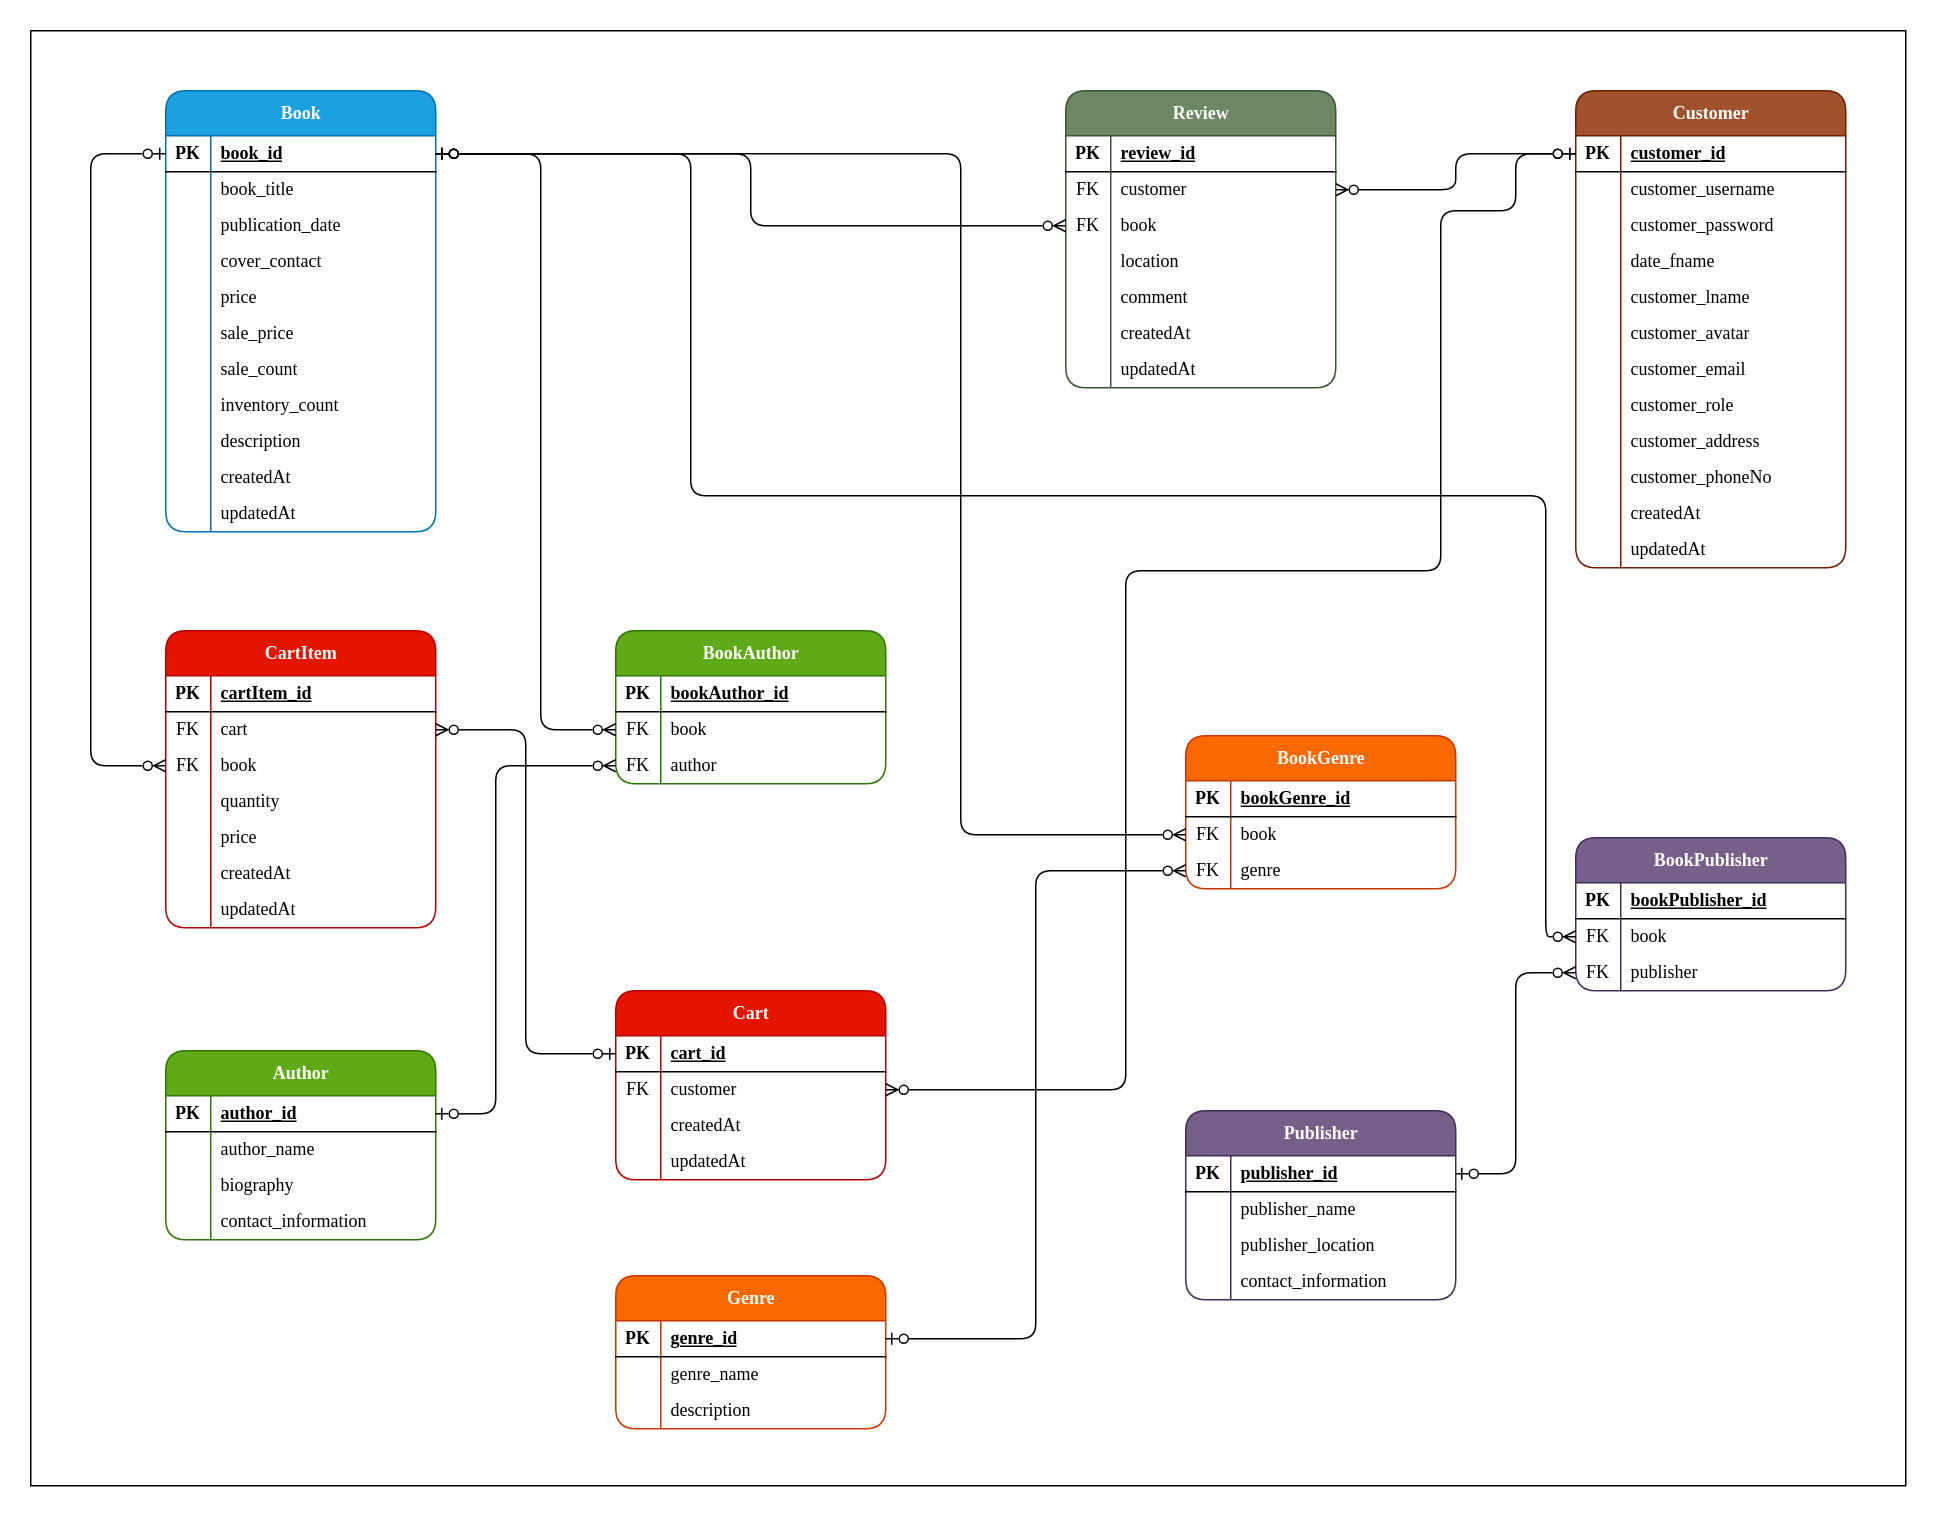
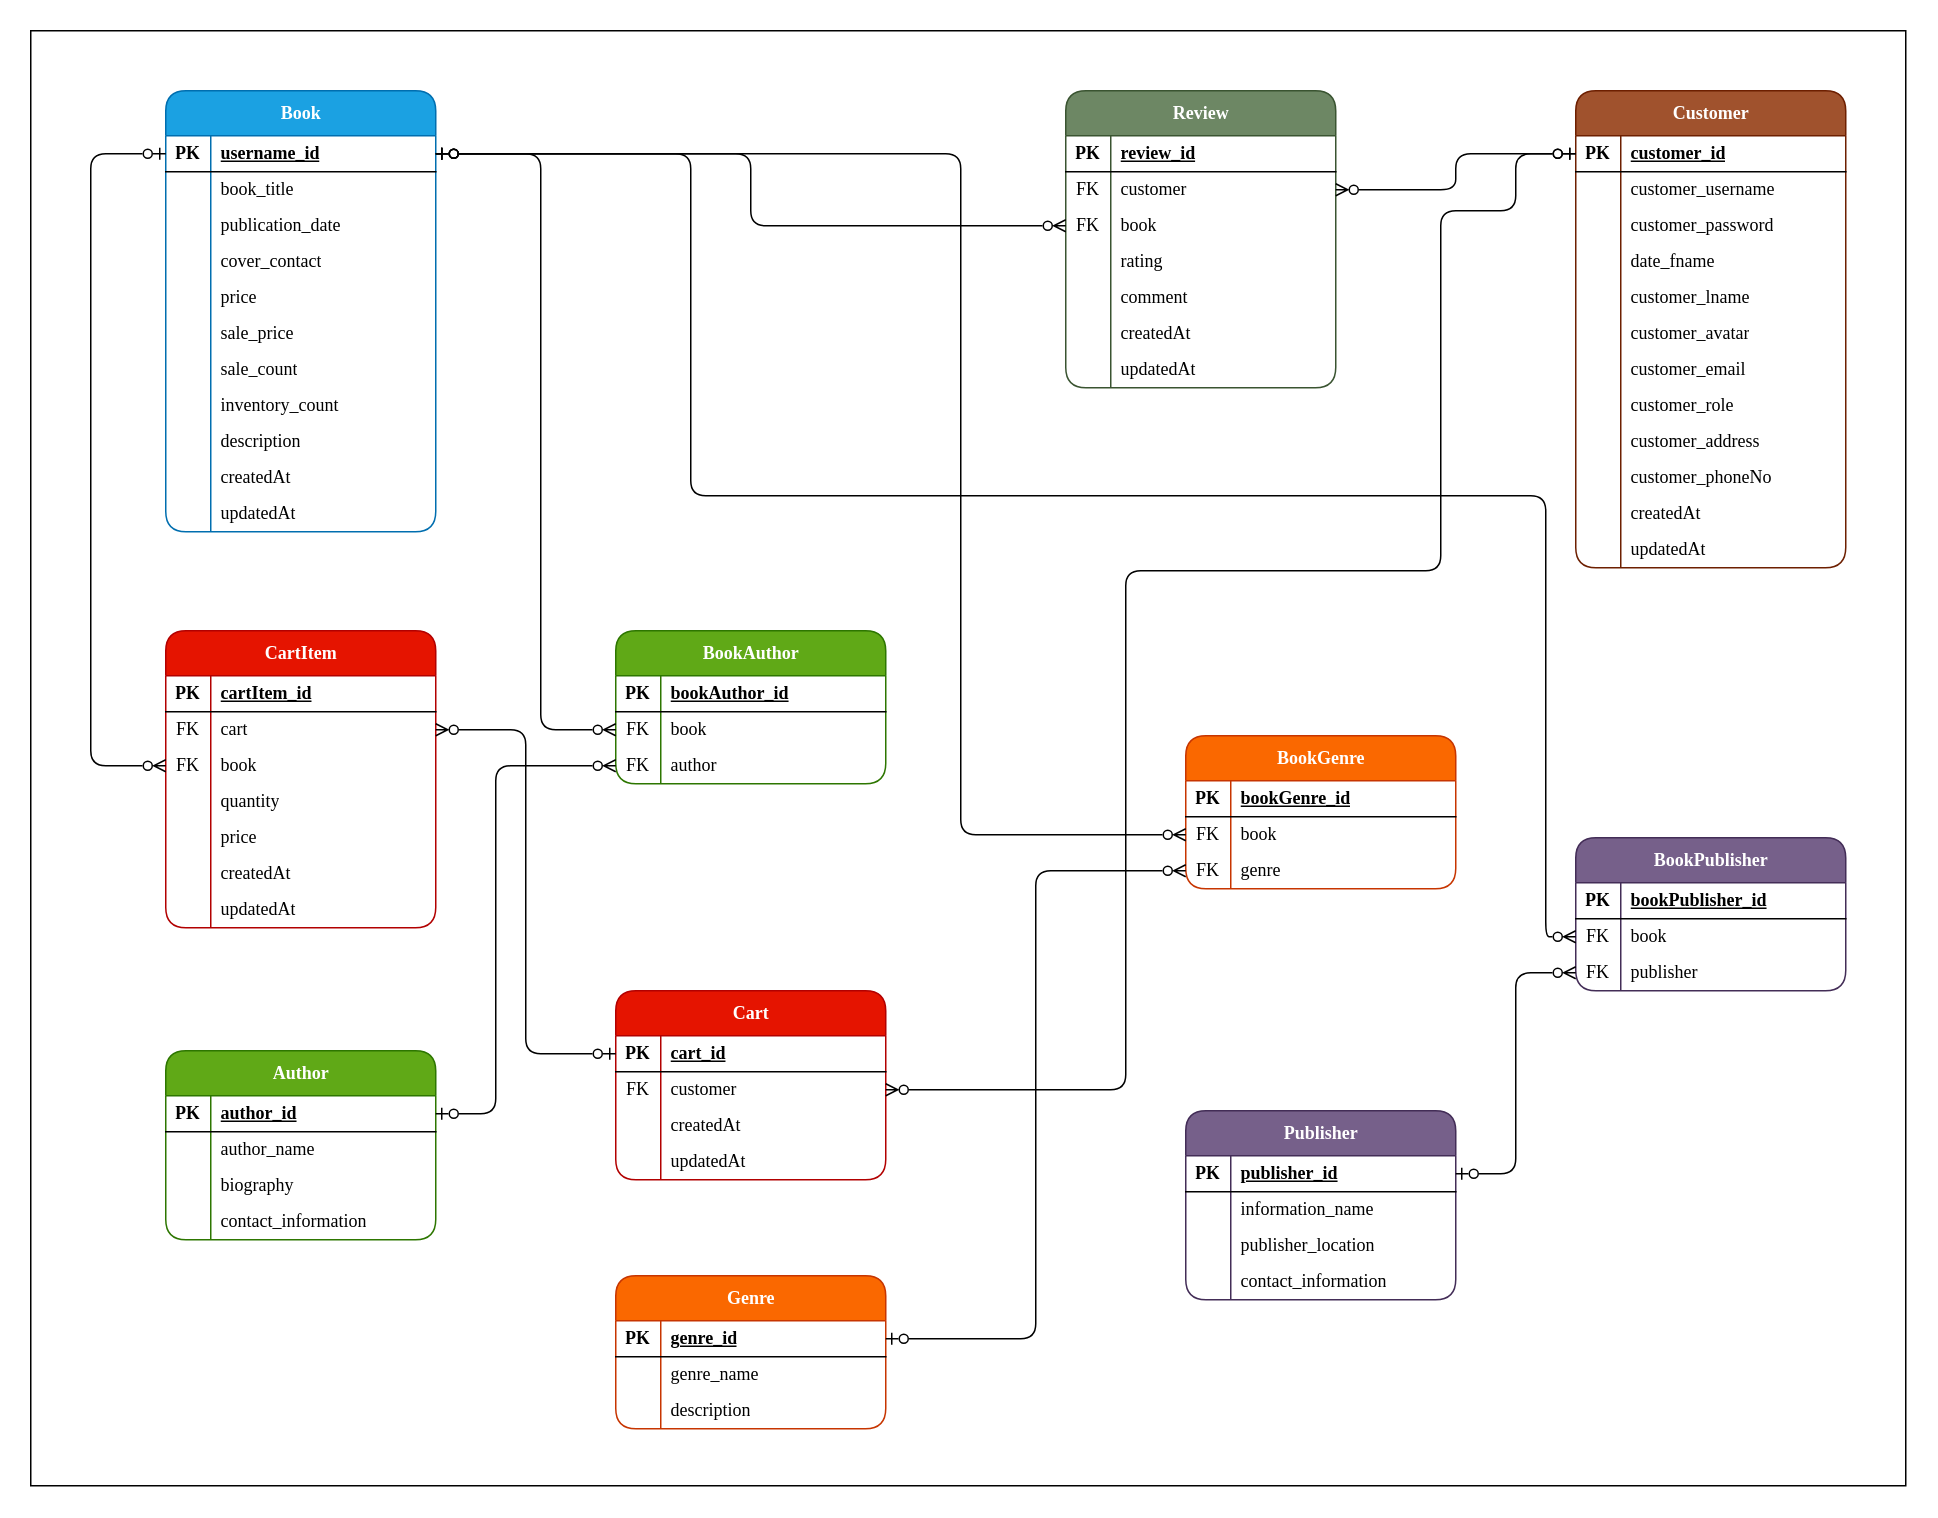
node "book_id": label "book_id" -> "username_id"
node "location": label "location" -> "rating"
node "publisher_name": label "publisher_name" -> "information_name"
